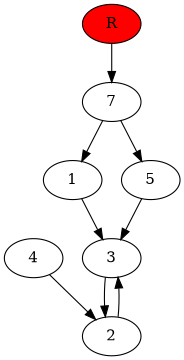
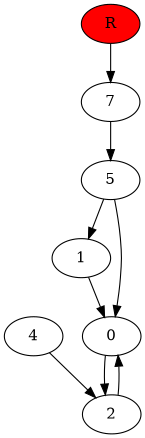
edge "7" -> "1": now "5" -> "1"
node "3": label "3" -> "0"
